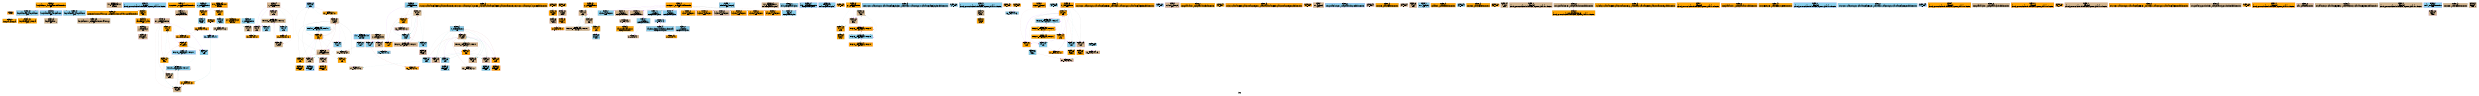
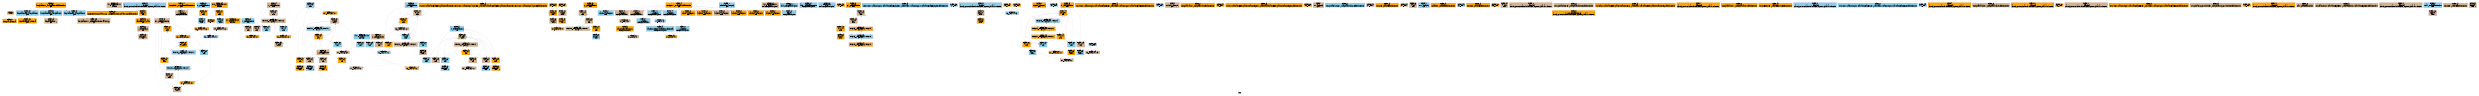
node "NodeID: 67": fillcolor orange -> skyblue
